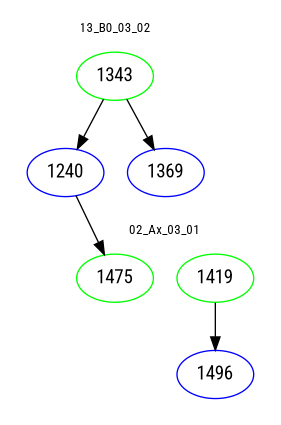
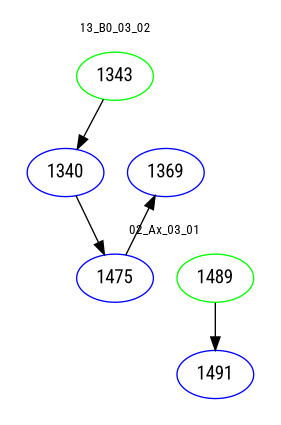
edge "1343" -> "1369": now "1475" -> "1369"
node "1240": label "1240" -> "1340"
node "1475": color green -> blue
node "1419": label "1419" -> "1489"
node "1496": label "1496" -> "1491"
